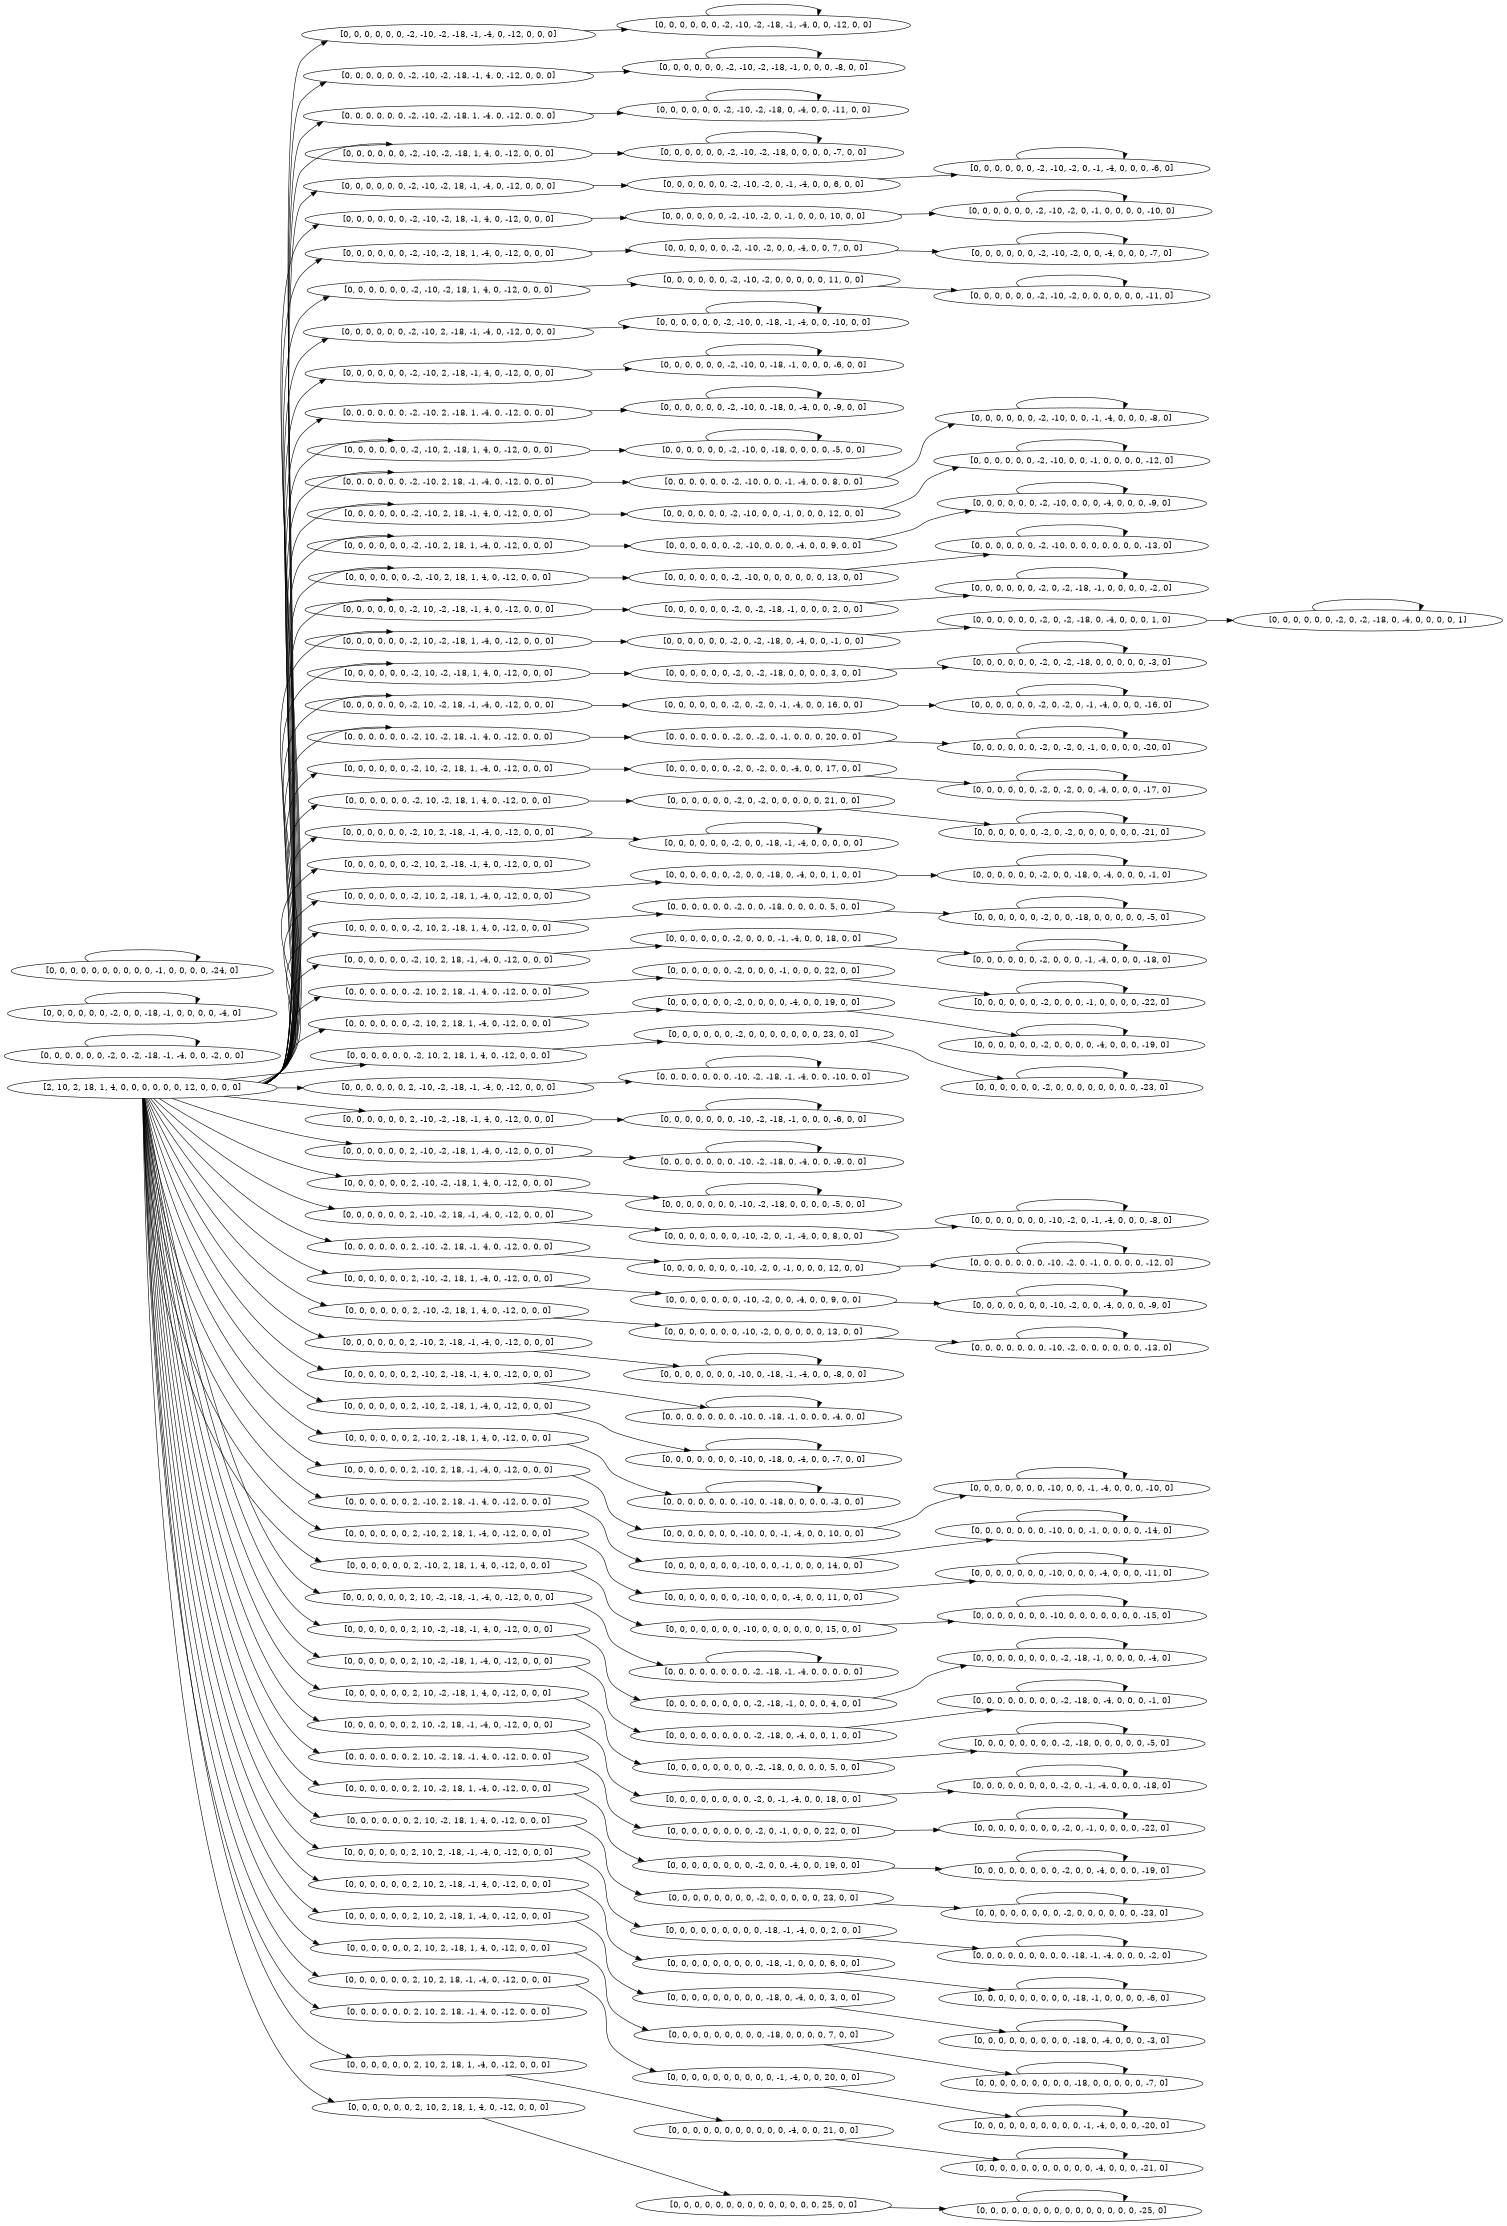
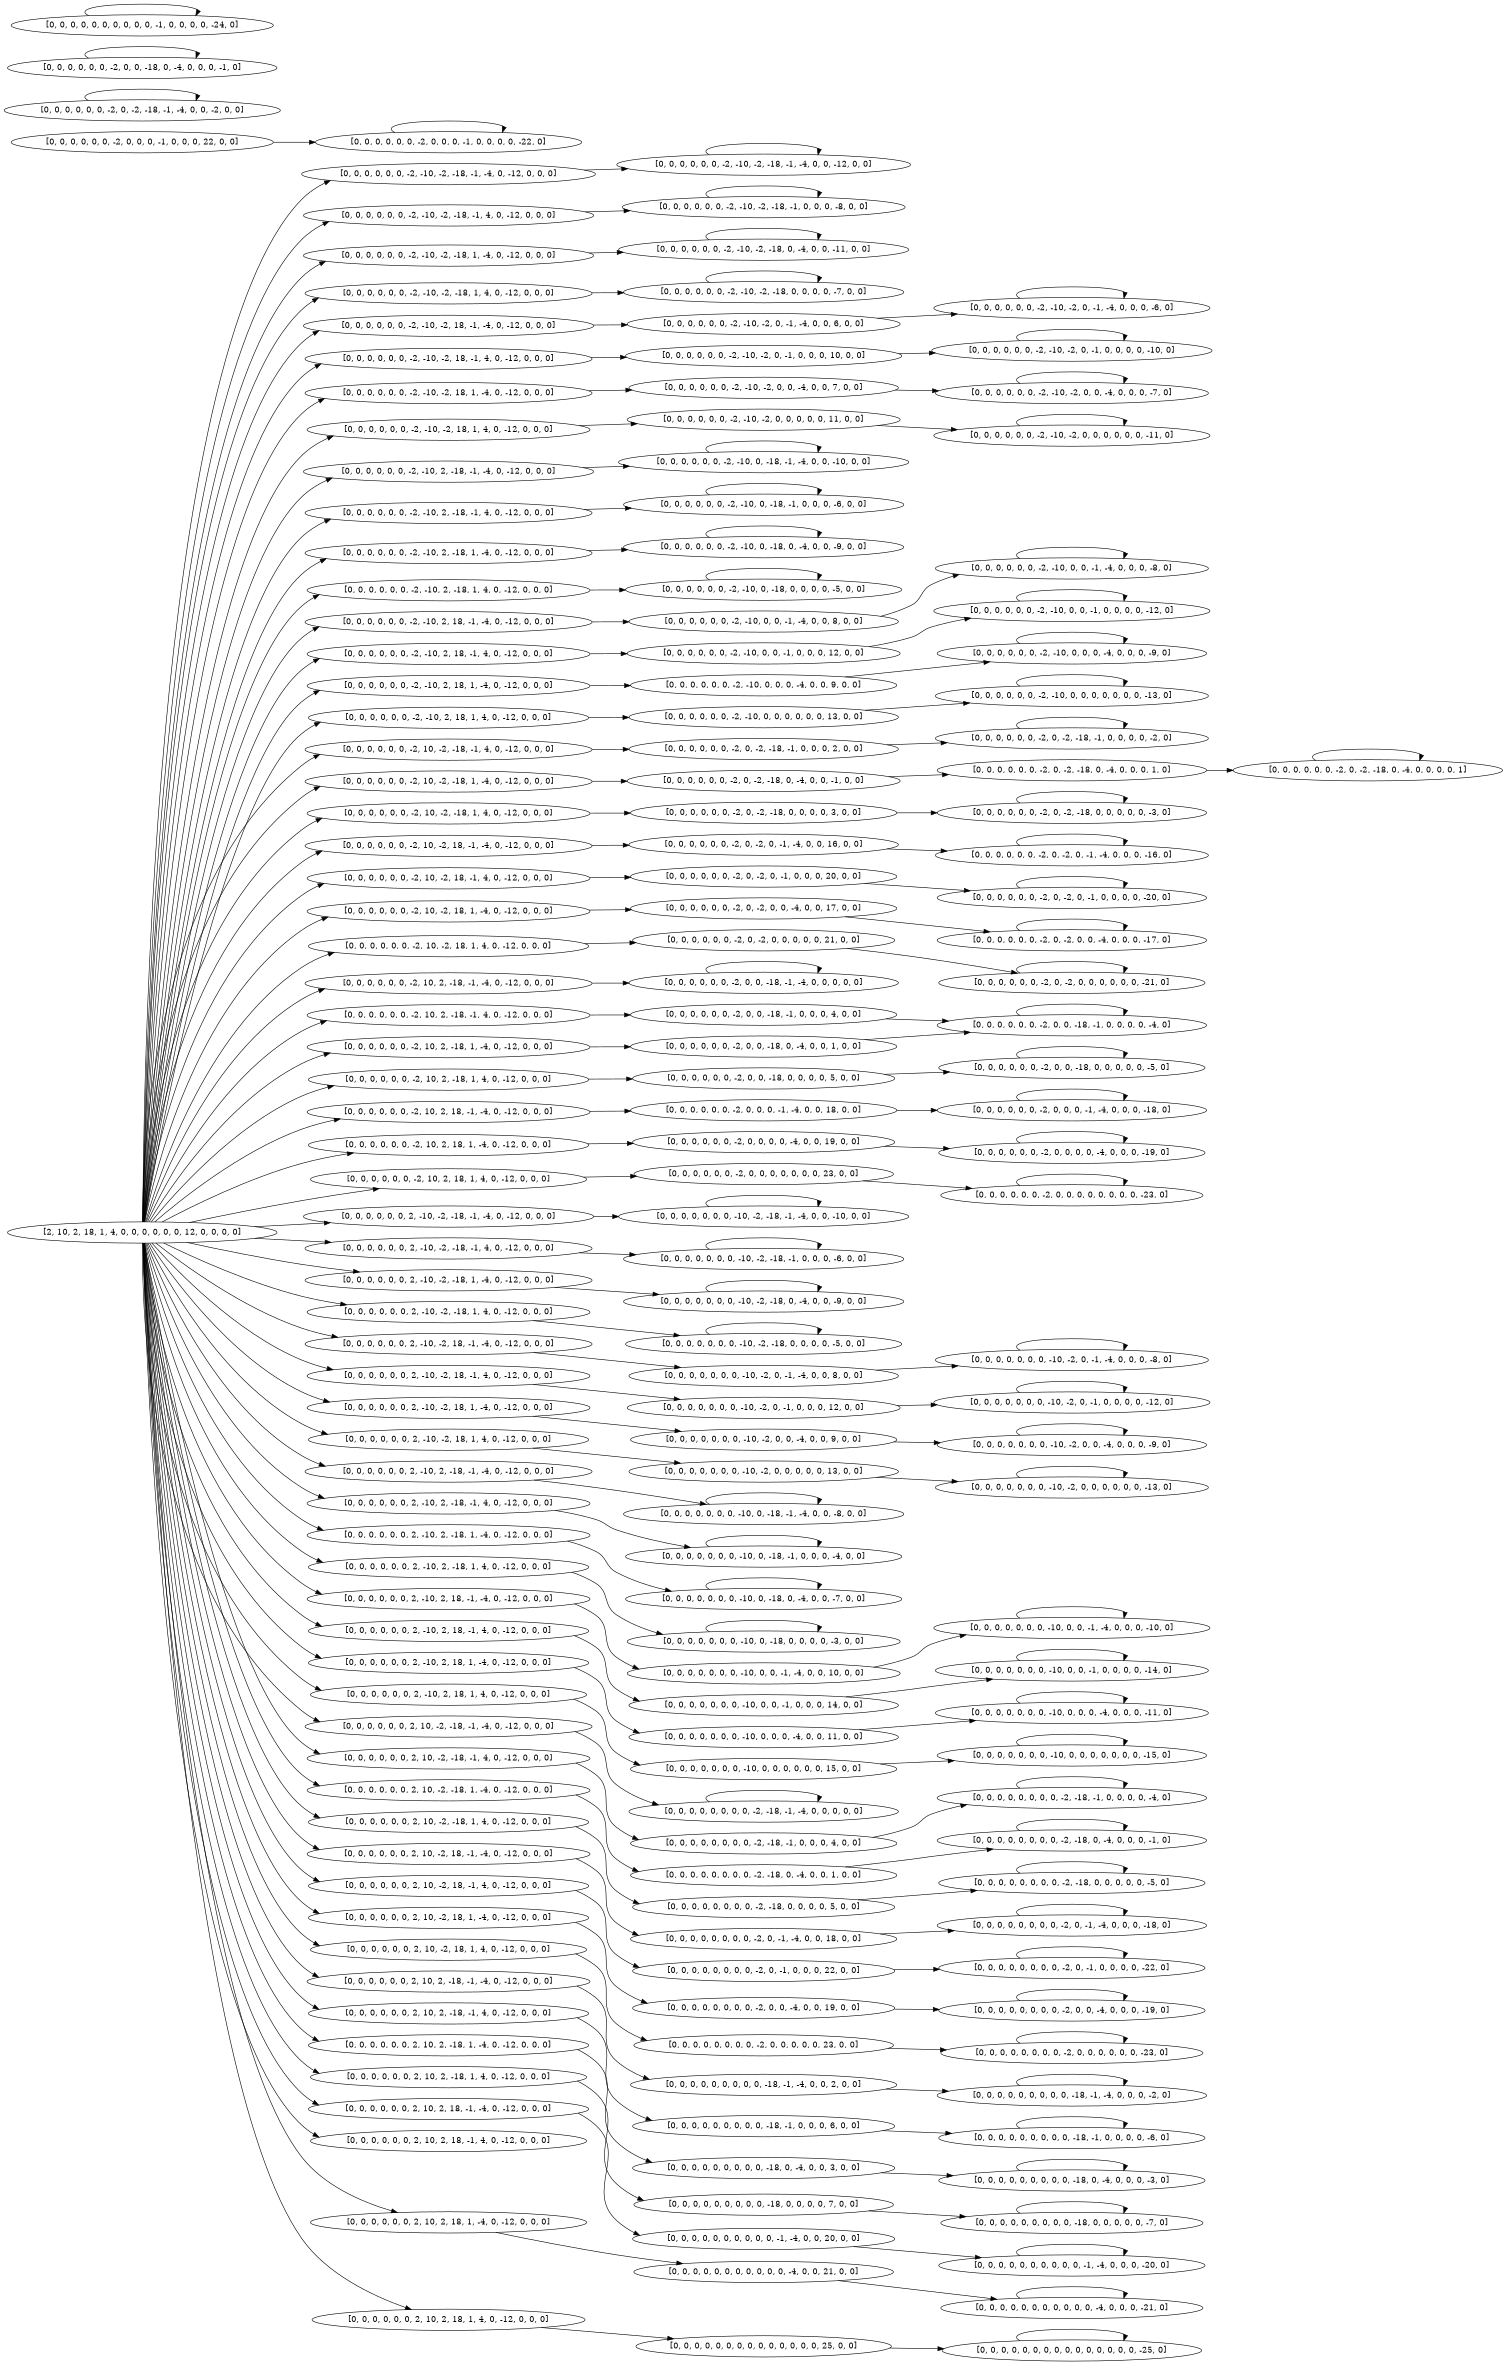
edge "[0, 0, 0, 0, 0, 0, -2, 0, 0, -18, 0, -4, 0, 0, 1, 0, 0]" -> "[0, 0, 0, 0, 0, 0, -2, 0, 0, -18, 0, -4, 0, 0, 0, -1, 0]": now "[0, 0, 0, 0, 0, 0, -2, 0, 0, -18, 0, -4, 0, 0, 1, 0, 0]" -> "[0, 0, 0, 0, 0, 0, -2, 0, 0, -18, -1, 0, 0, 0, 0, -4, 0]"
node "[0, 0, 0, 0, 0, 0, -2, 10, 2, 18, -1, 4, 0, -12, 0, 0, 0]": removed
node "[0, 0, 0, 0, 0, 0, -2, 0, 0, -18, -1, 0, 0, 0, 4, 0, 0]": added
